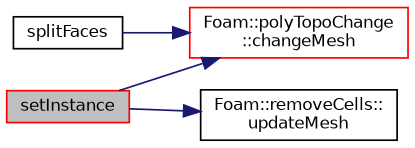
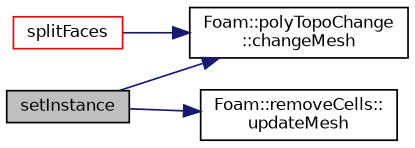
node "splitFaces": color black -> red
node "Foam::polyTopoChange ::changeMesh": color red -> black
node "setInstance": color red -> black
